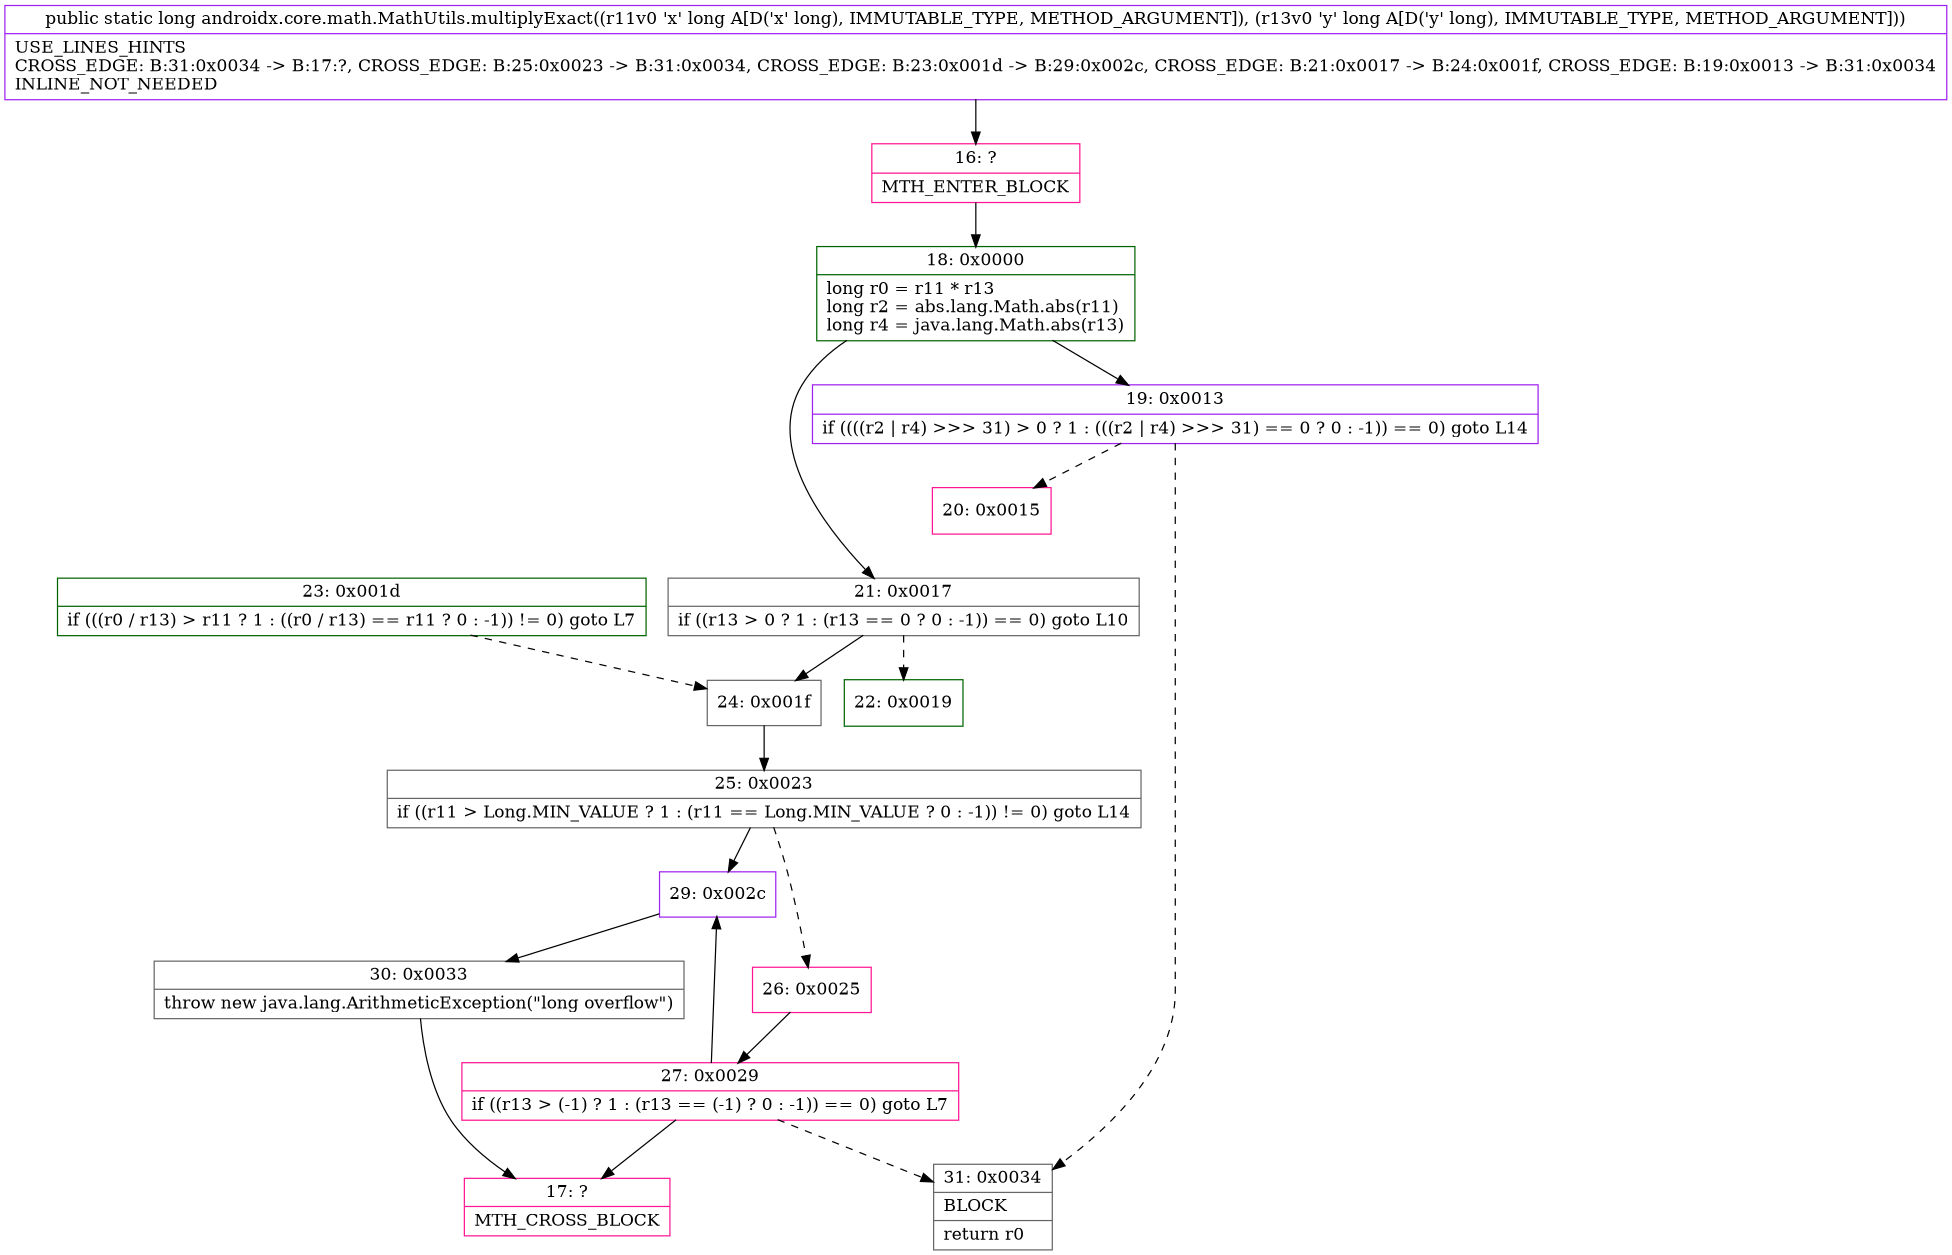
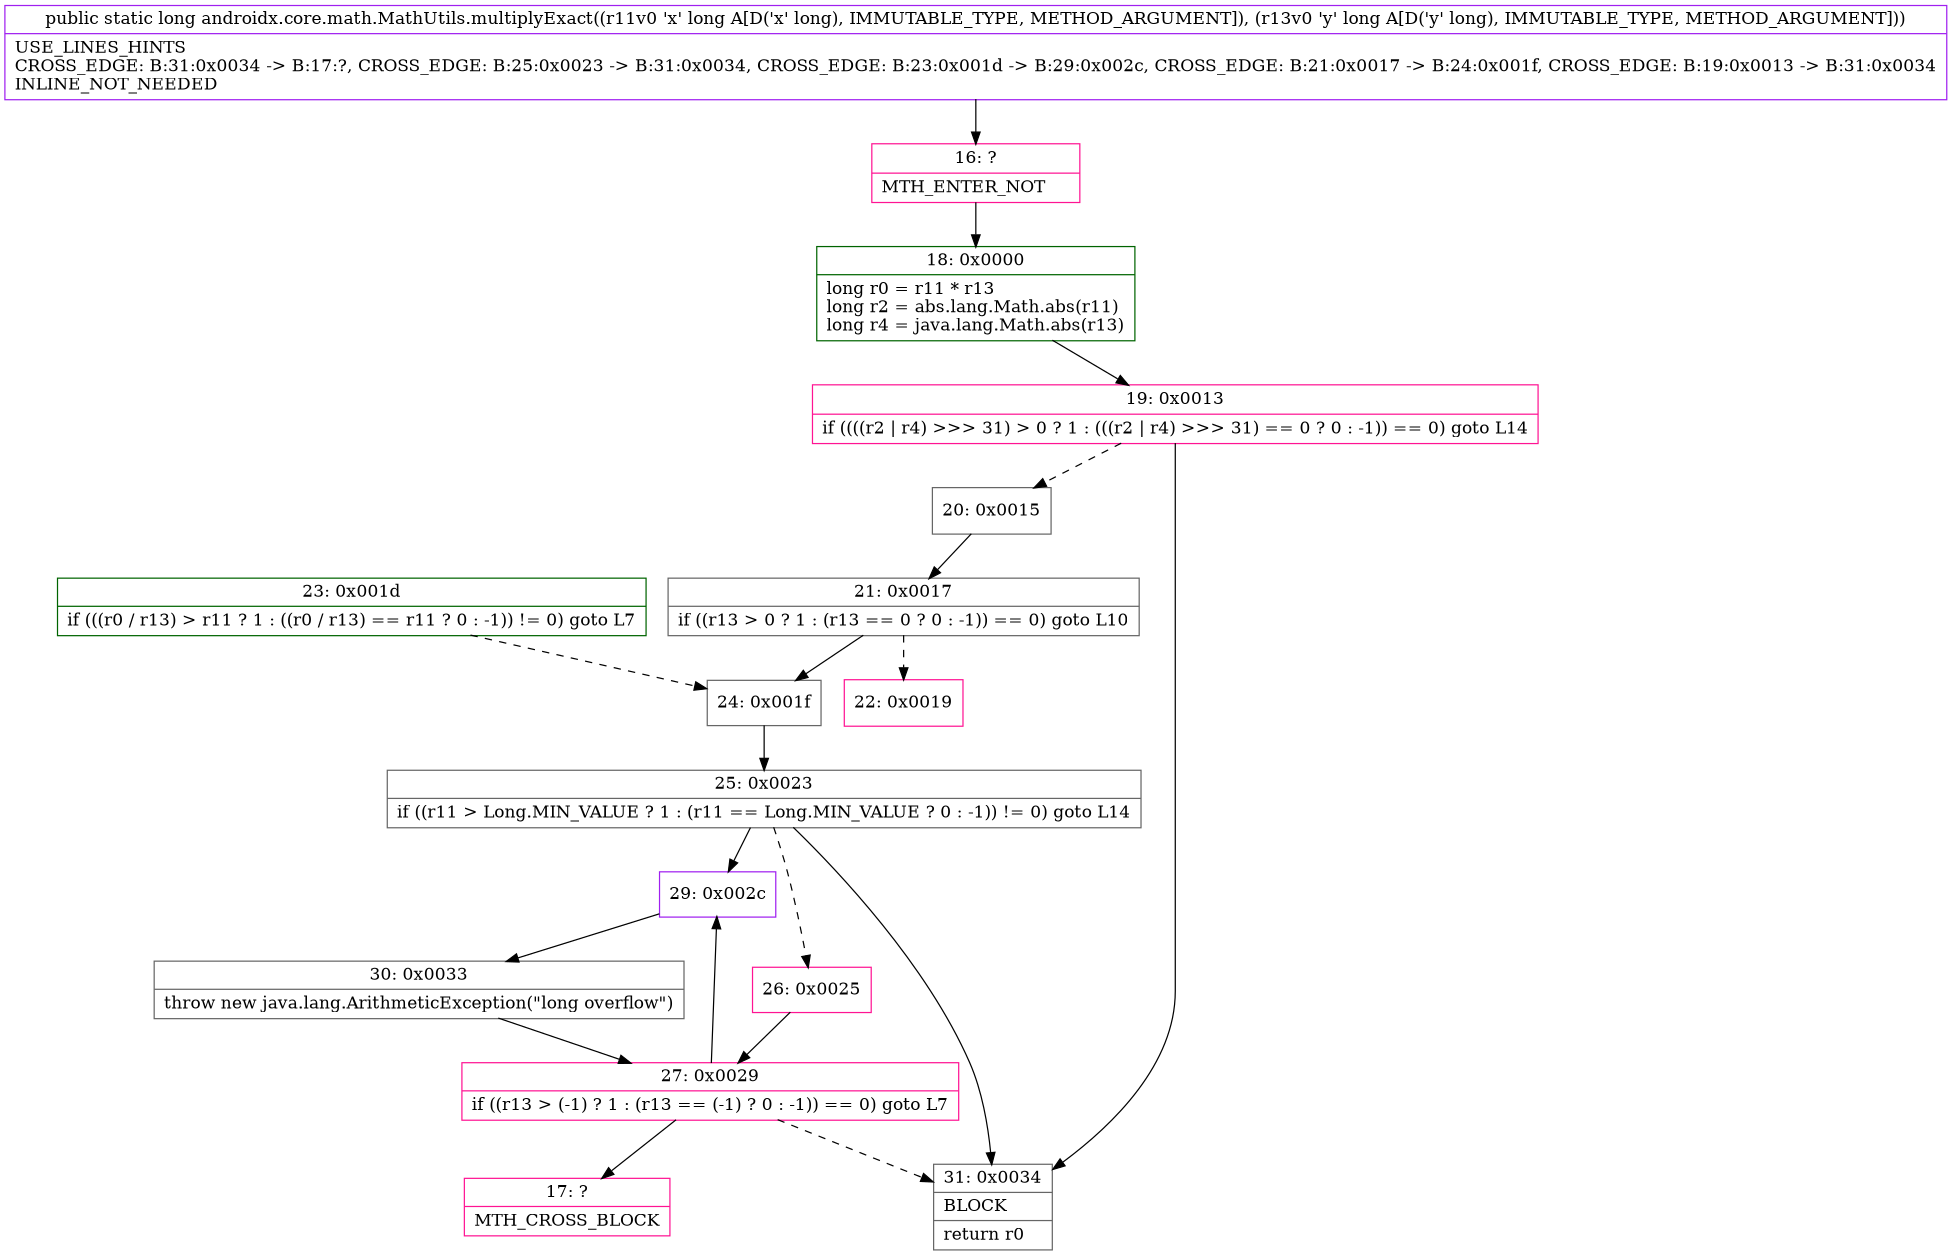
node "16: ?": text "MTH_ENTER_BLOCK" -> "MTH_ENTER_NOT"
node "19: 0x0013": color purple -> deeppink
edge "18: 0x0000" -> "21: 0x0017": now "20: 0x0015" -> "21: 0x0017"
node "20: 0x0015": color deeppink -> gray40
node "22: 0x0019": color darkgreen -> deeppink
edge "19: 0x0013" -> "31: 0x0034": style dashed -> solid
edge "25: 0x0023" -> "31: 0x0034": added
edge "30: 0x0033" -> "17: ?": now "30: 0x0033" -> "27: 0x0029"
